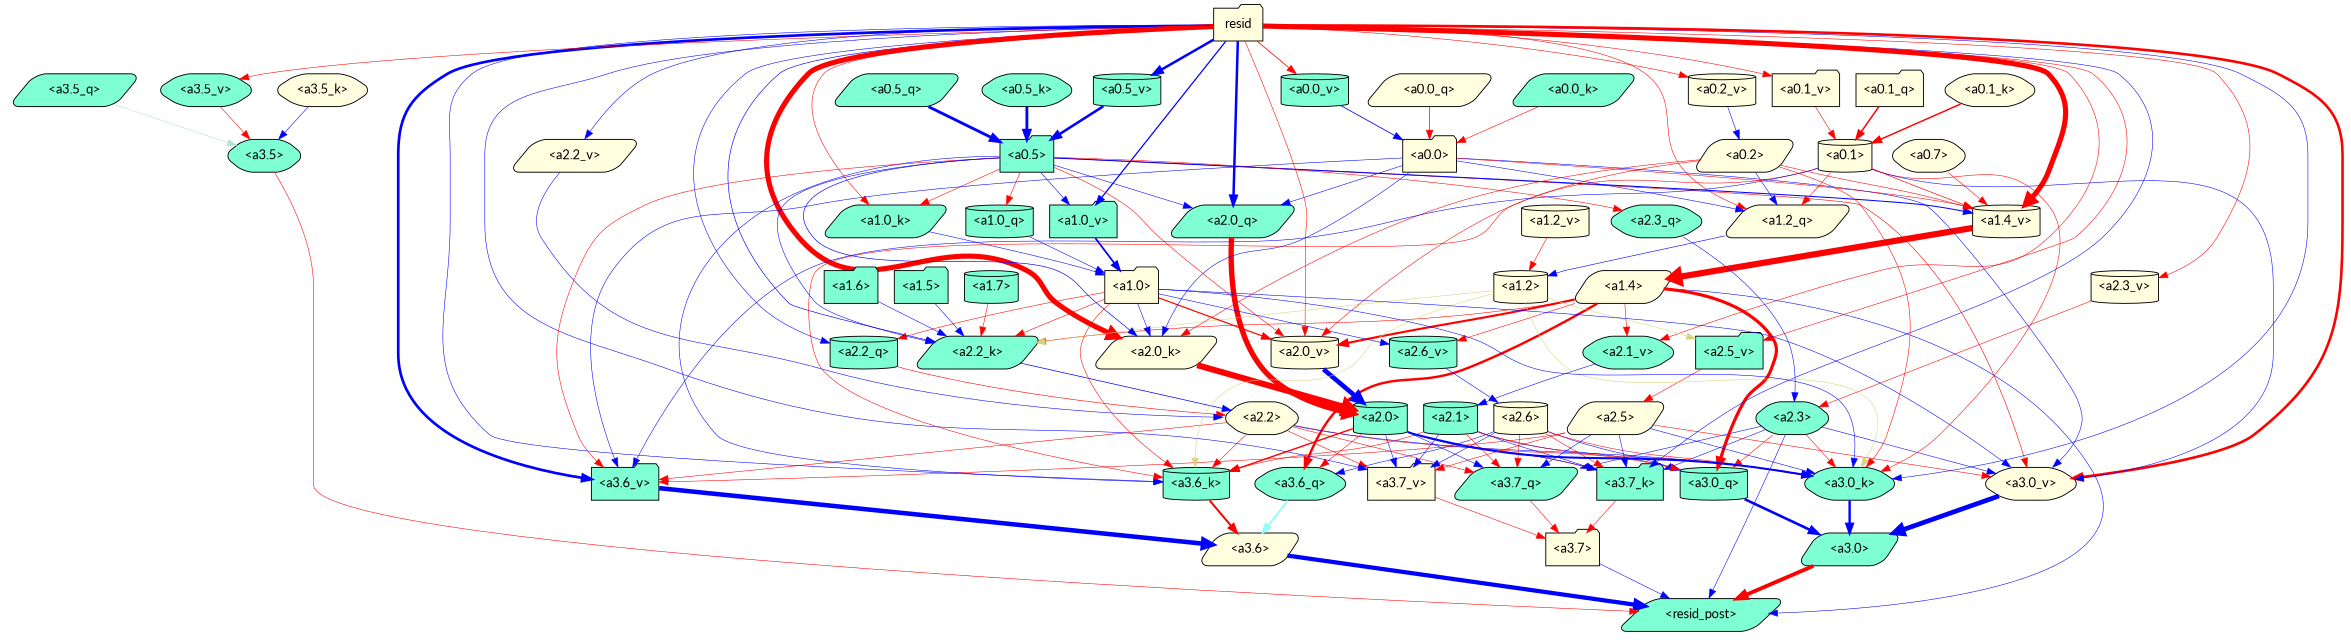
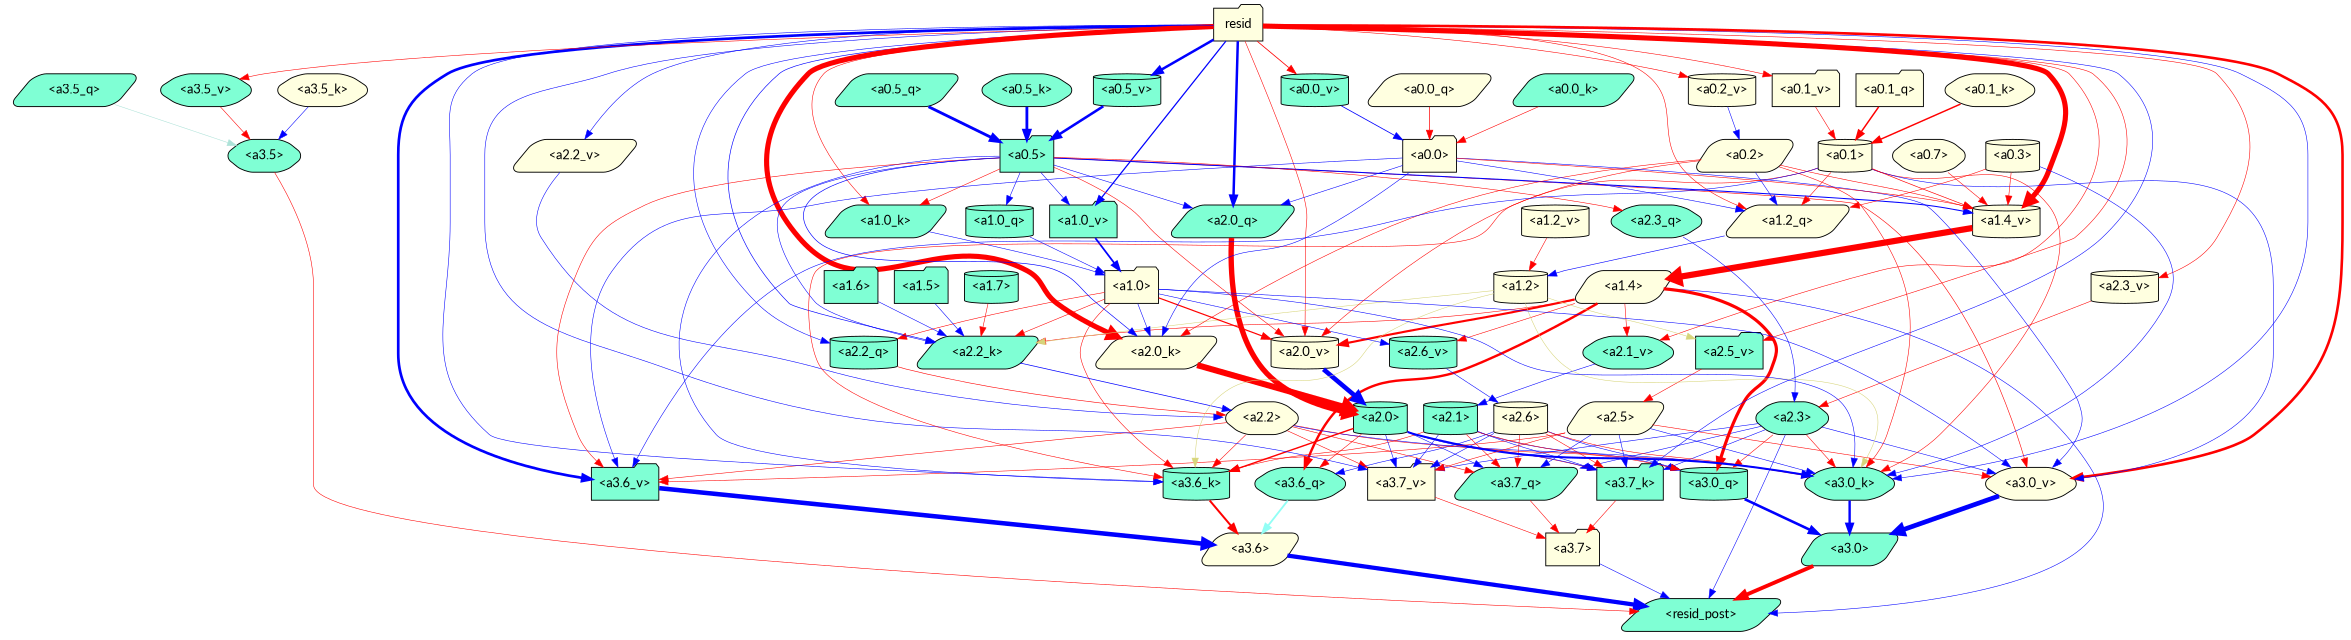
node "<a0.3>": added
edge "<a0.5>" -> "<a1.0_q>": color red -> blue
edge "<a2.3>" -> "<a3.7_v>": added
